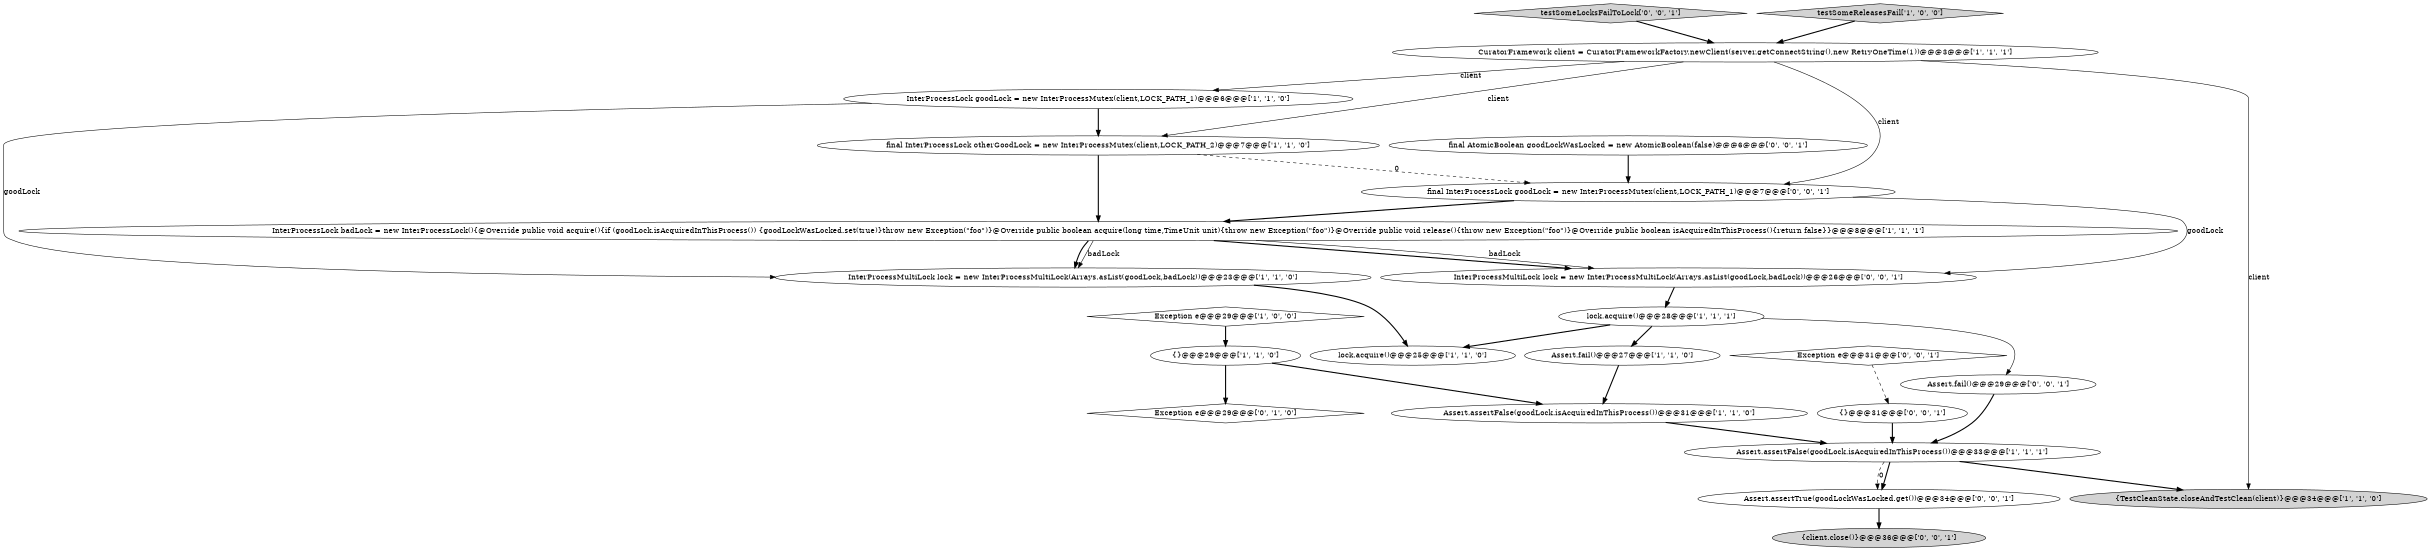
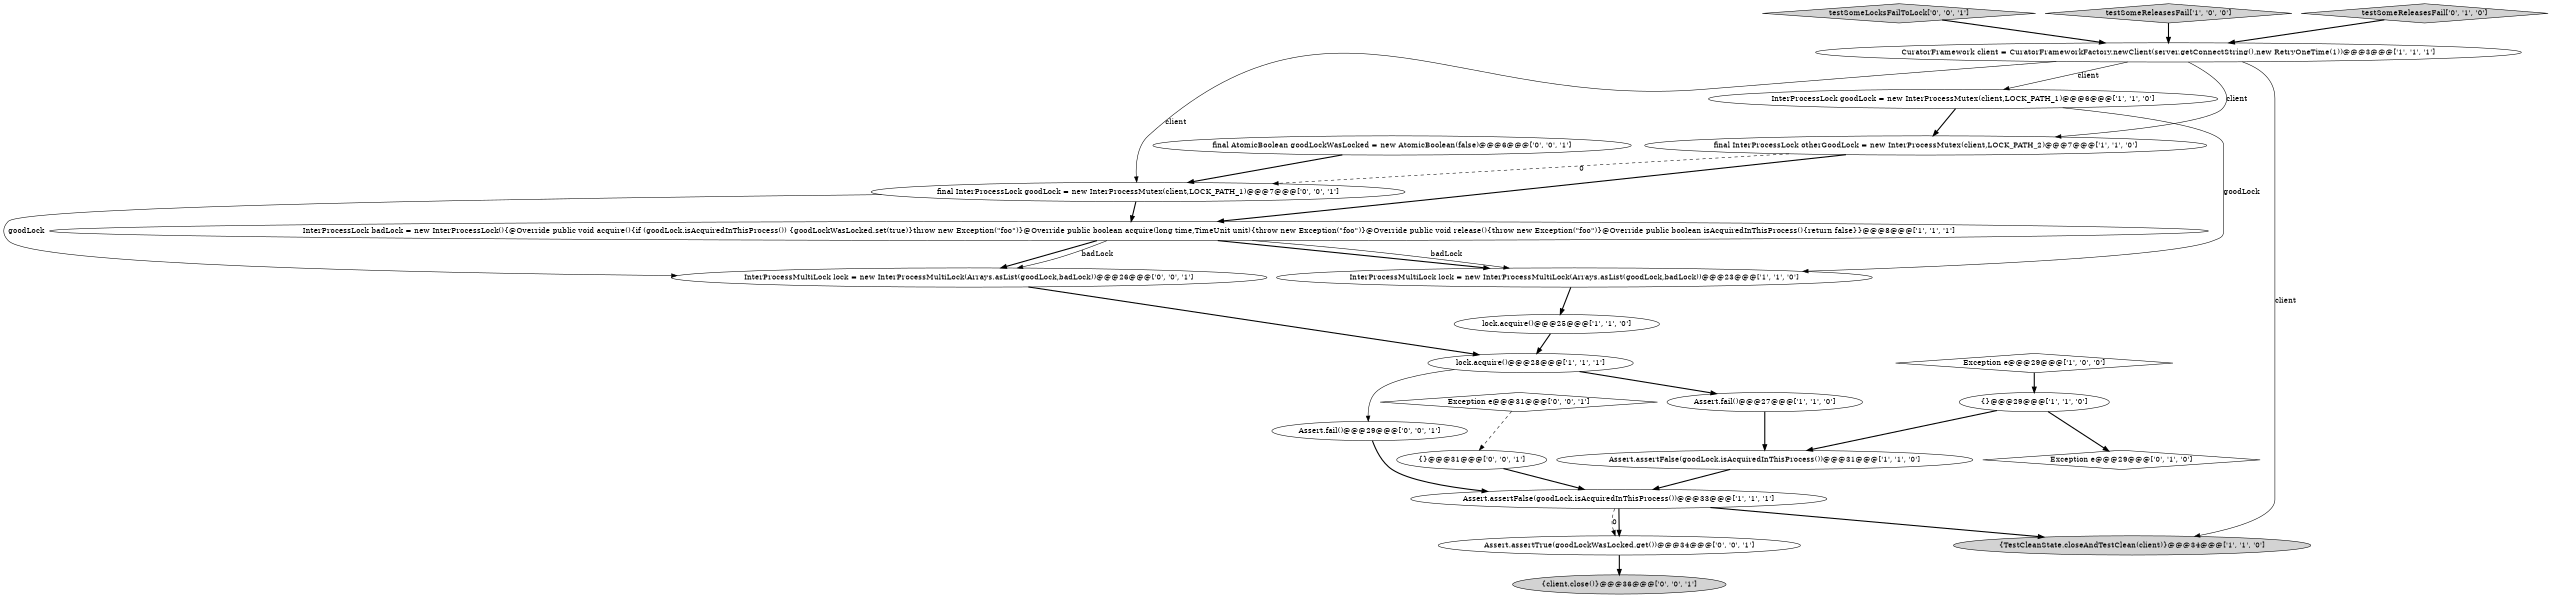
node "testSomeReleasesFail['0', '1', '0']": added
edge "lock.acquire()@@@28@@@['1', '1', '1']" -> "lock.acquire()@@@25@@@['1', '1', '0']": reversed
